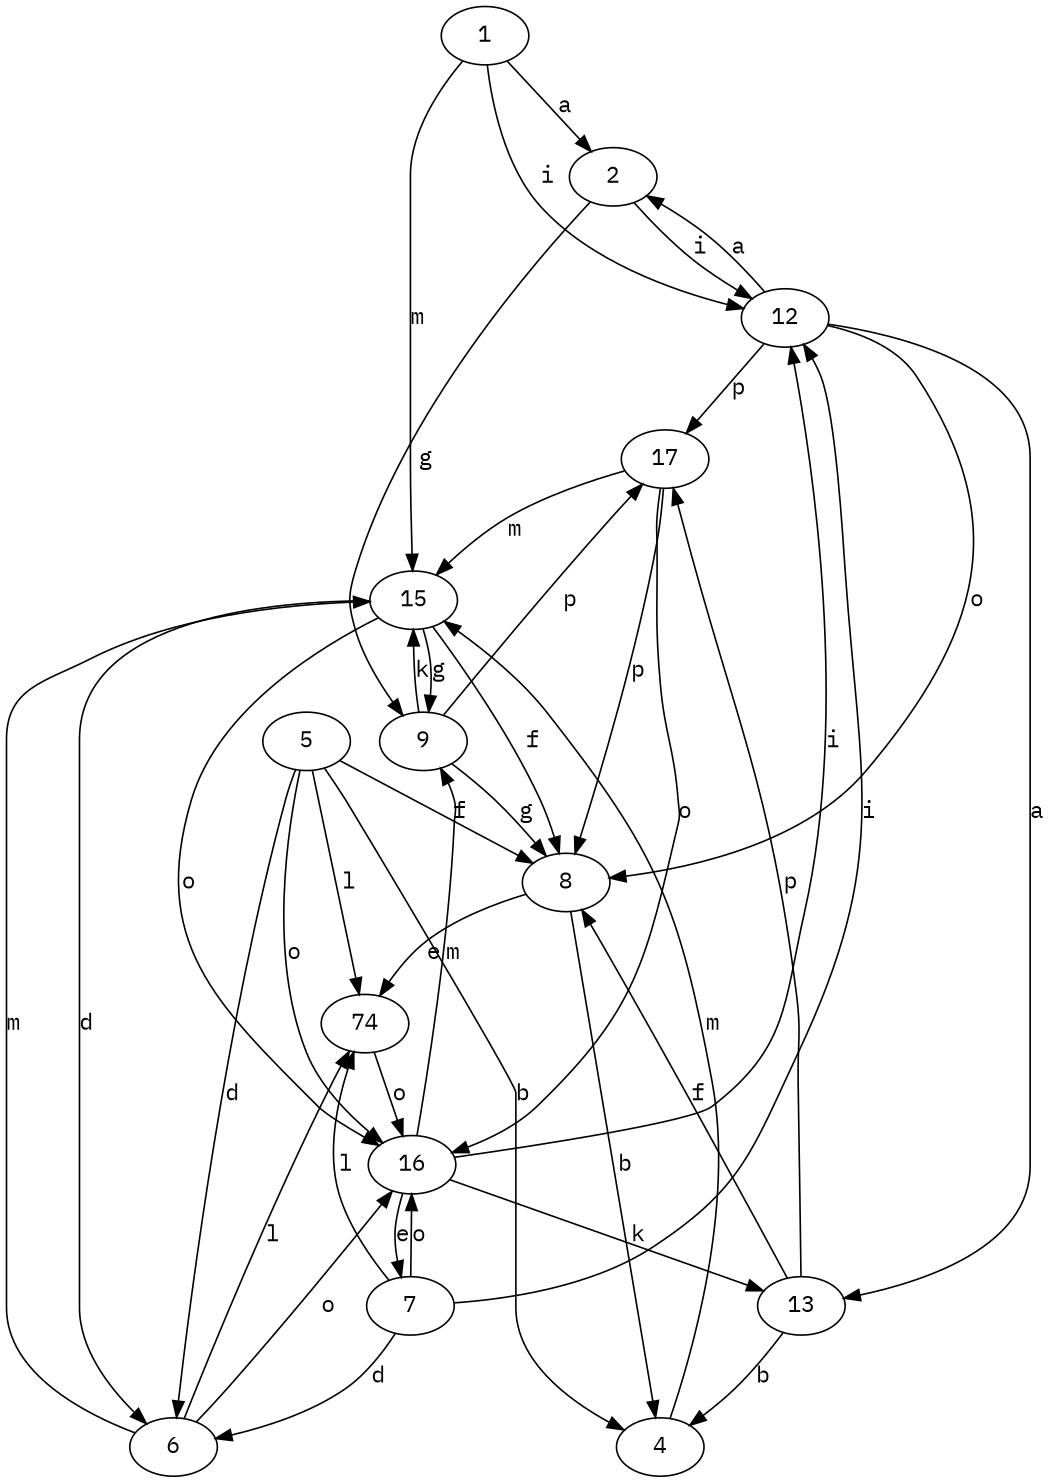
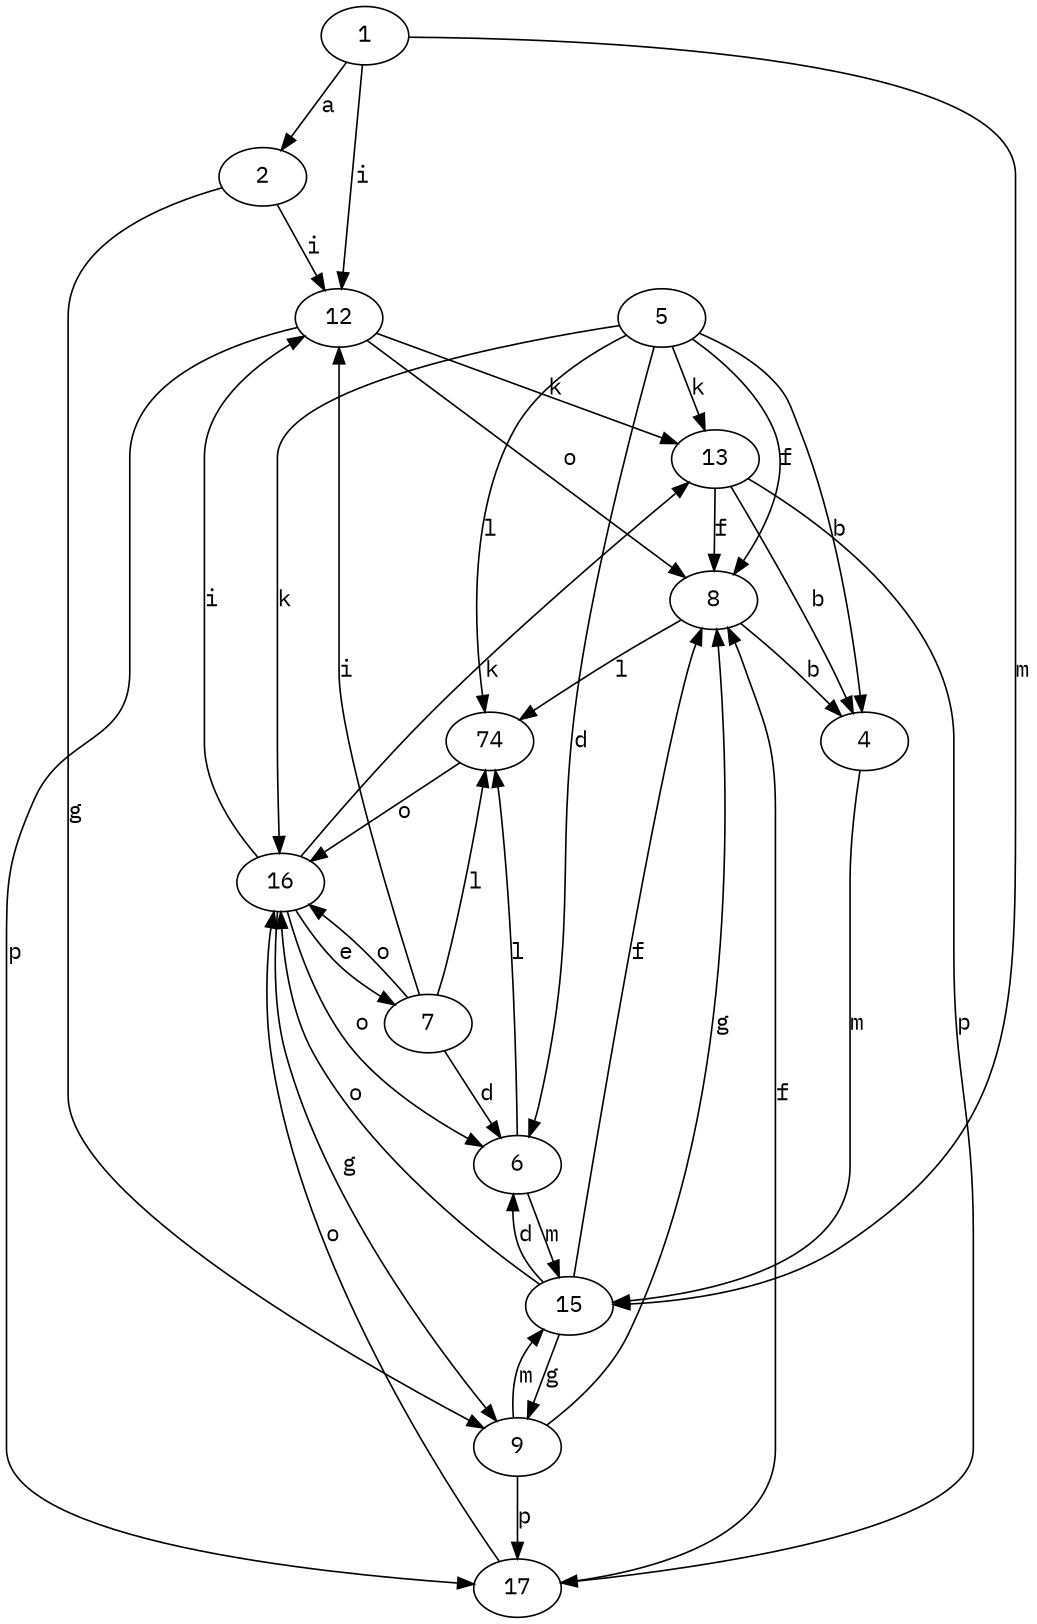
edge "12" -> "2": removed, label "a"
edge "5" -> "13": added, label "k"
edge "17" -> "15": removed, label "m"
edge "9" -> "15": label "k" -> "m"
edge "17" -> "8": label "p" -> "f"
edge "12" -> "13": label "a" -> "k"
edge "5" -> "16": label "o" -> "k"
edge "8" -> "74": label "e" -> "l"
edge "16" -> "9": label "m" -> "g"
edge "6" -> "16": reversed
